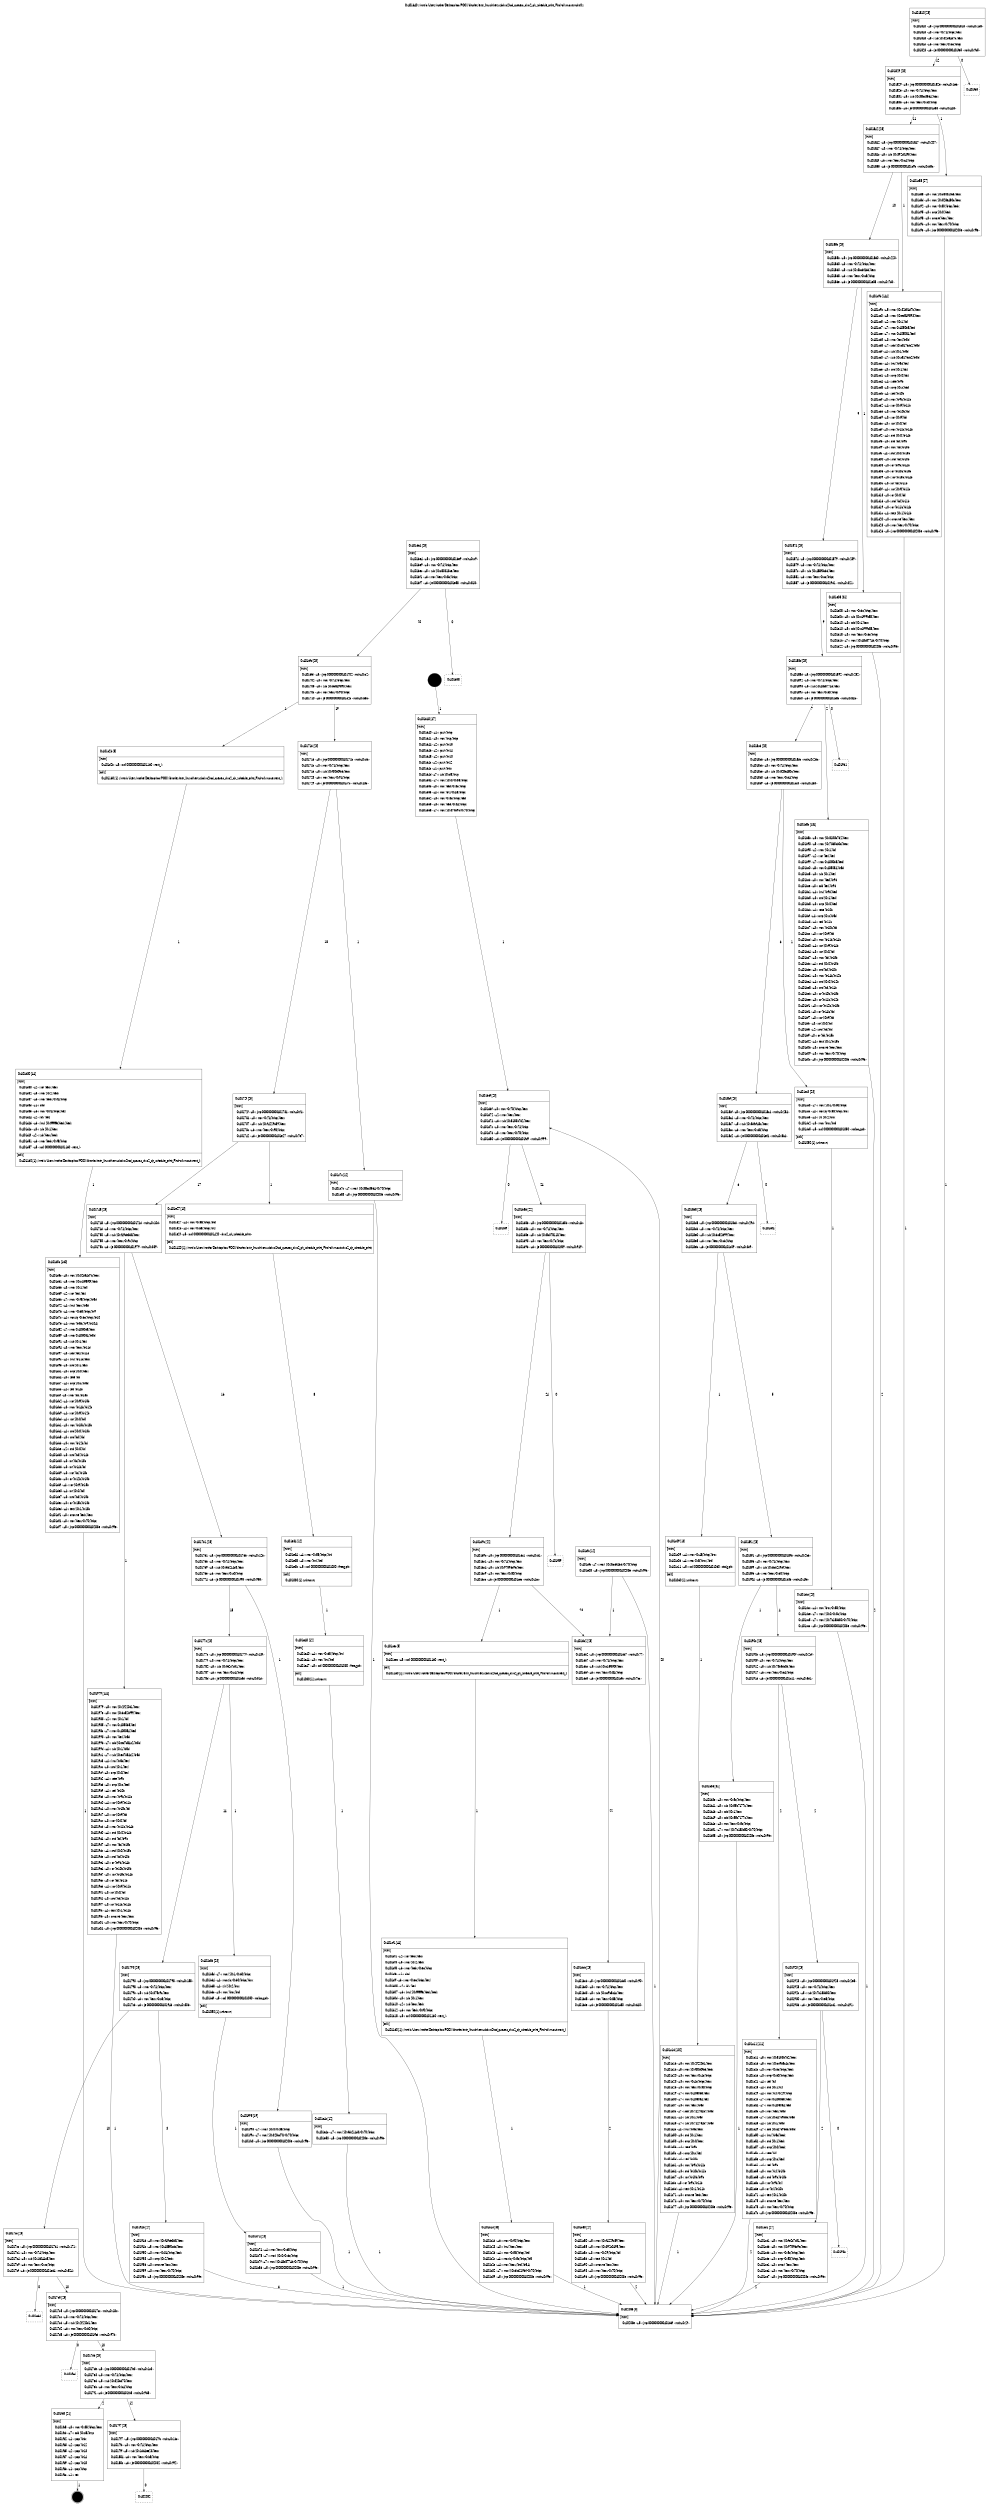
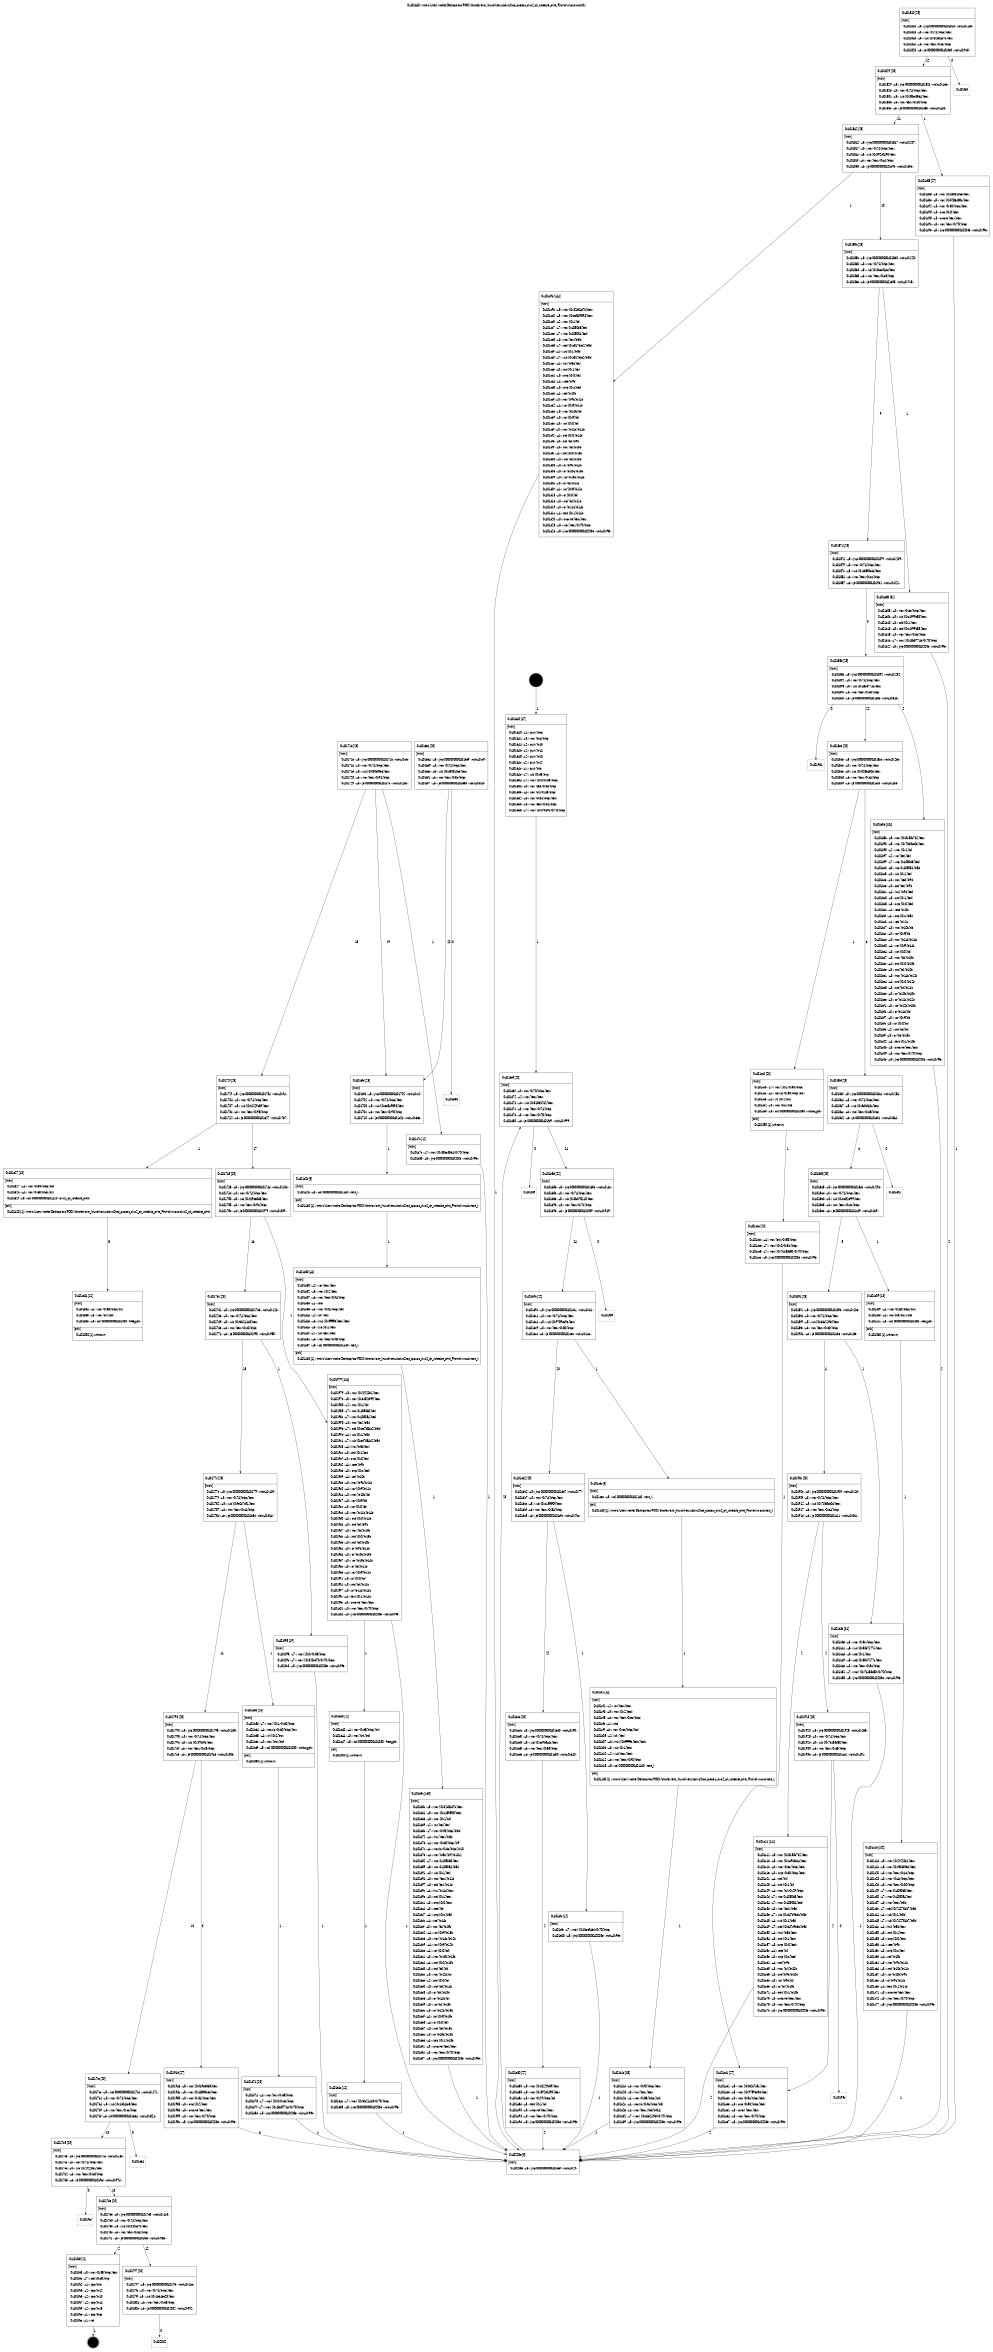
edge "0x40188d [25]" -> "0x4018a6 [25]": label " 7" -> " 22"
edge "0x4016fd [25]" -> "0x401716 [25]": reversed
edge "0x401dfc [12]" -> "0x4016b2 [25]": reversed
edge "0x401e34 [12]" -> "0x401e40 [12]": now "0x401979 [144]" -> "0x401e40 [12]"
edge "0x401aba [23]" -> "0x40203e [5]": now "0x401aba [23]" -> "0x401ad1 [27]"
